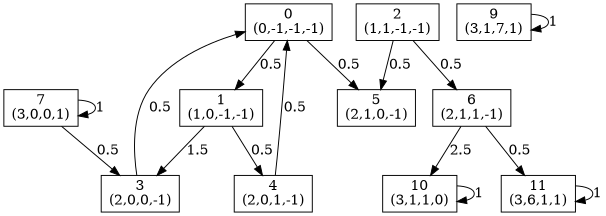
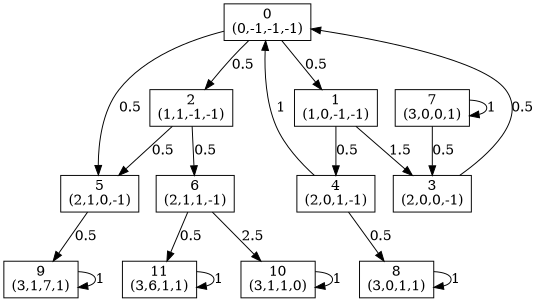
edge "0 (0,-1,-1,-1)" -> "2 (1,1,-1,-1)": added, label "0.5"
edge "4 (2,0,1,-1)" -> "0 (0,-1,-1,-1)": label "0.5" -> "1"
edge "5 (2,1,0,-1)" -> "9 (3,1,7,1)": added, label "0.5"
node "8 (3,0,1,1)": added
